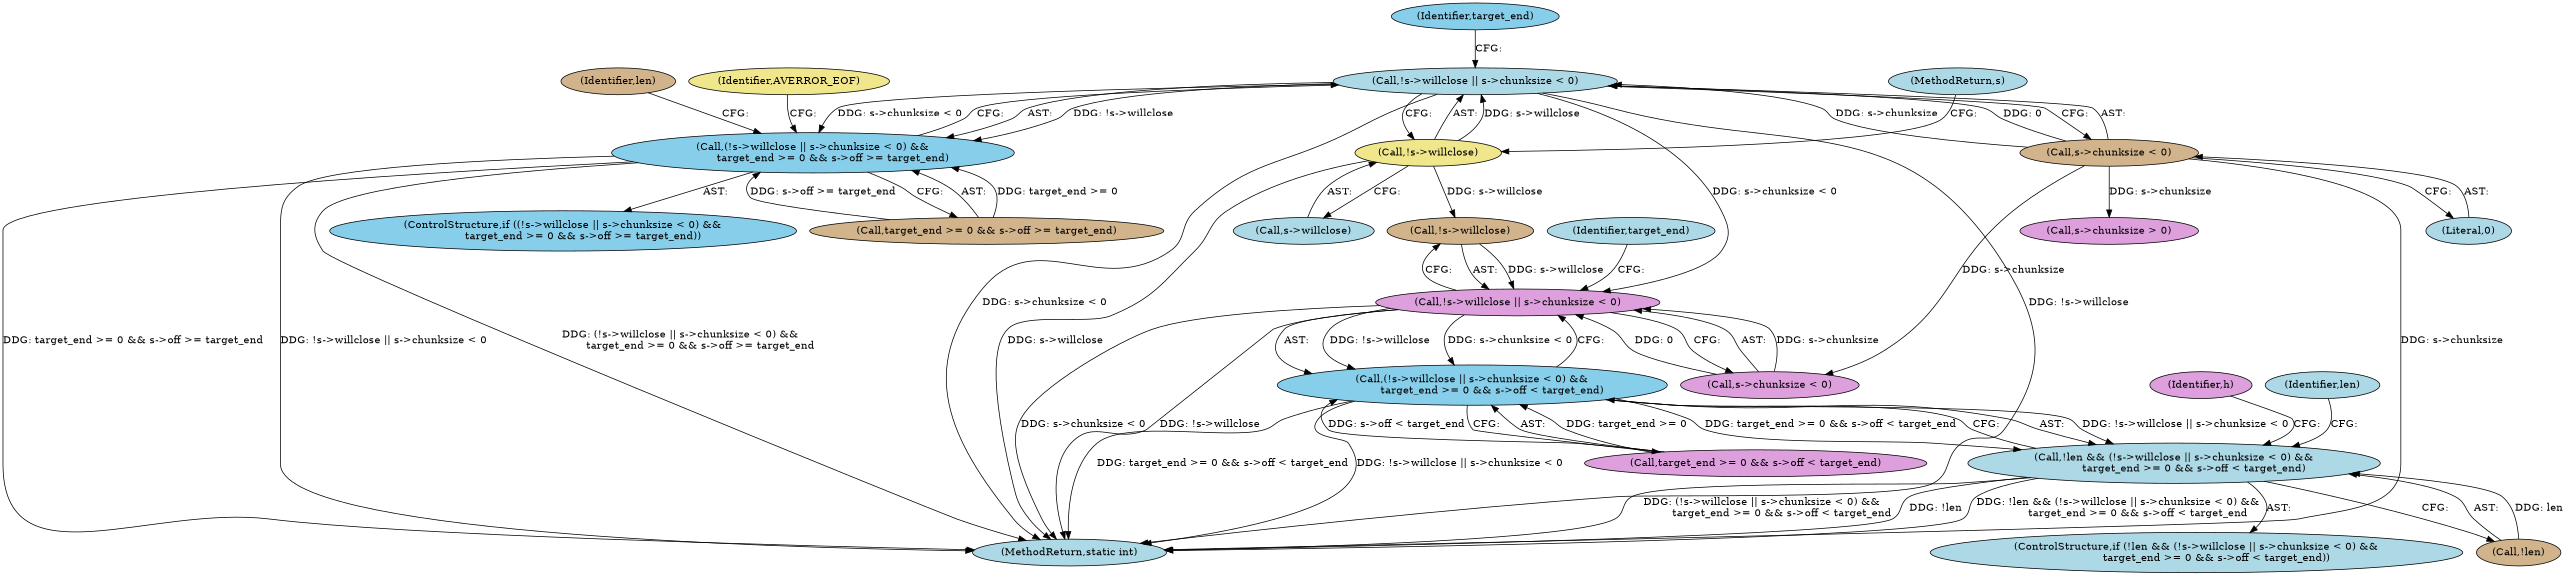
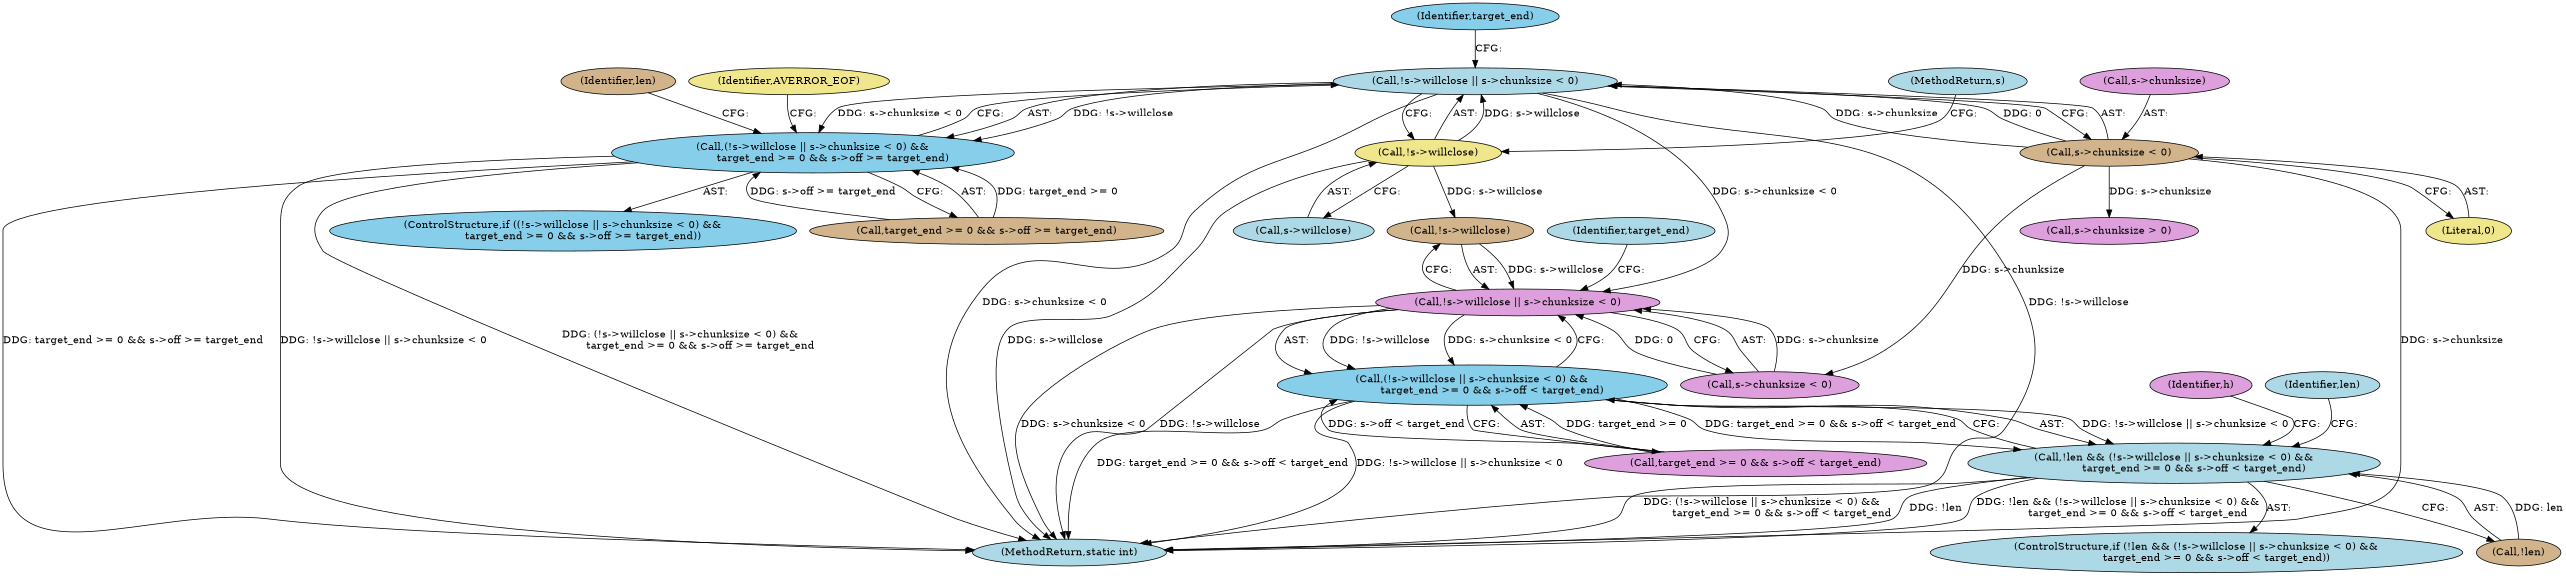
node "(Call,s->chunksize)": added
node "(Literal,0)": fillcolor lightblue -> khaki
